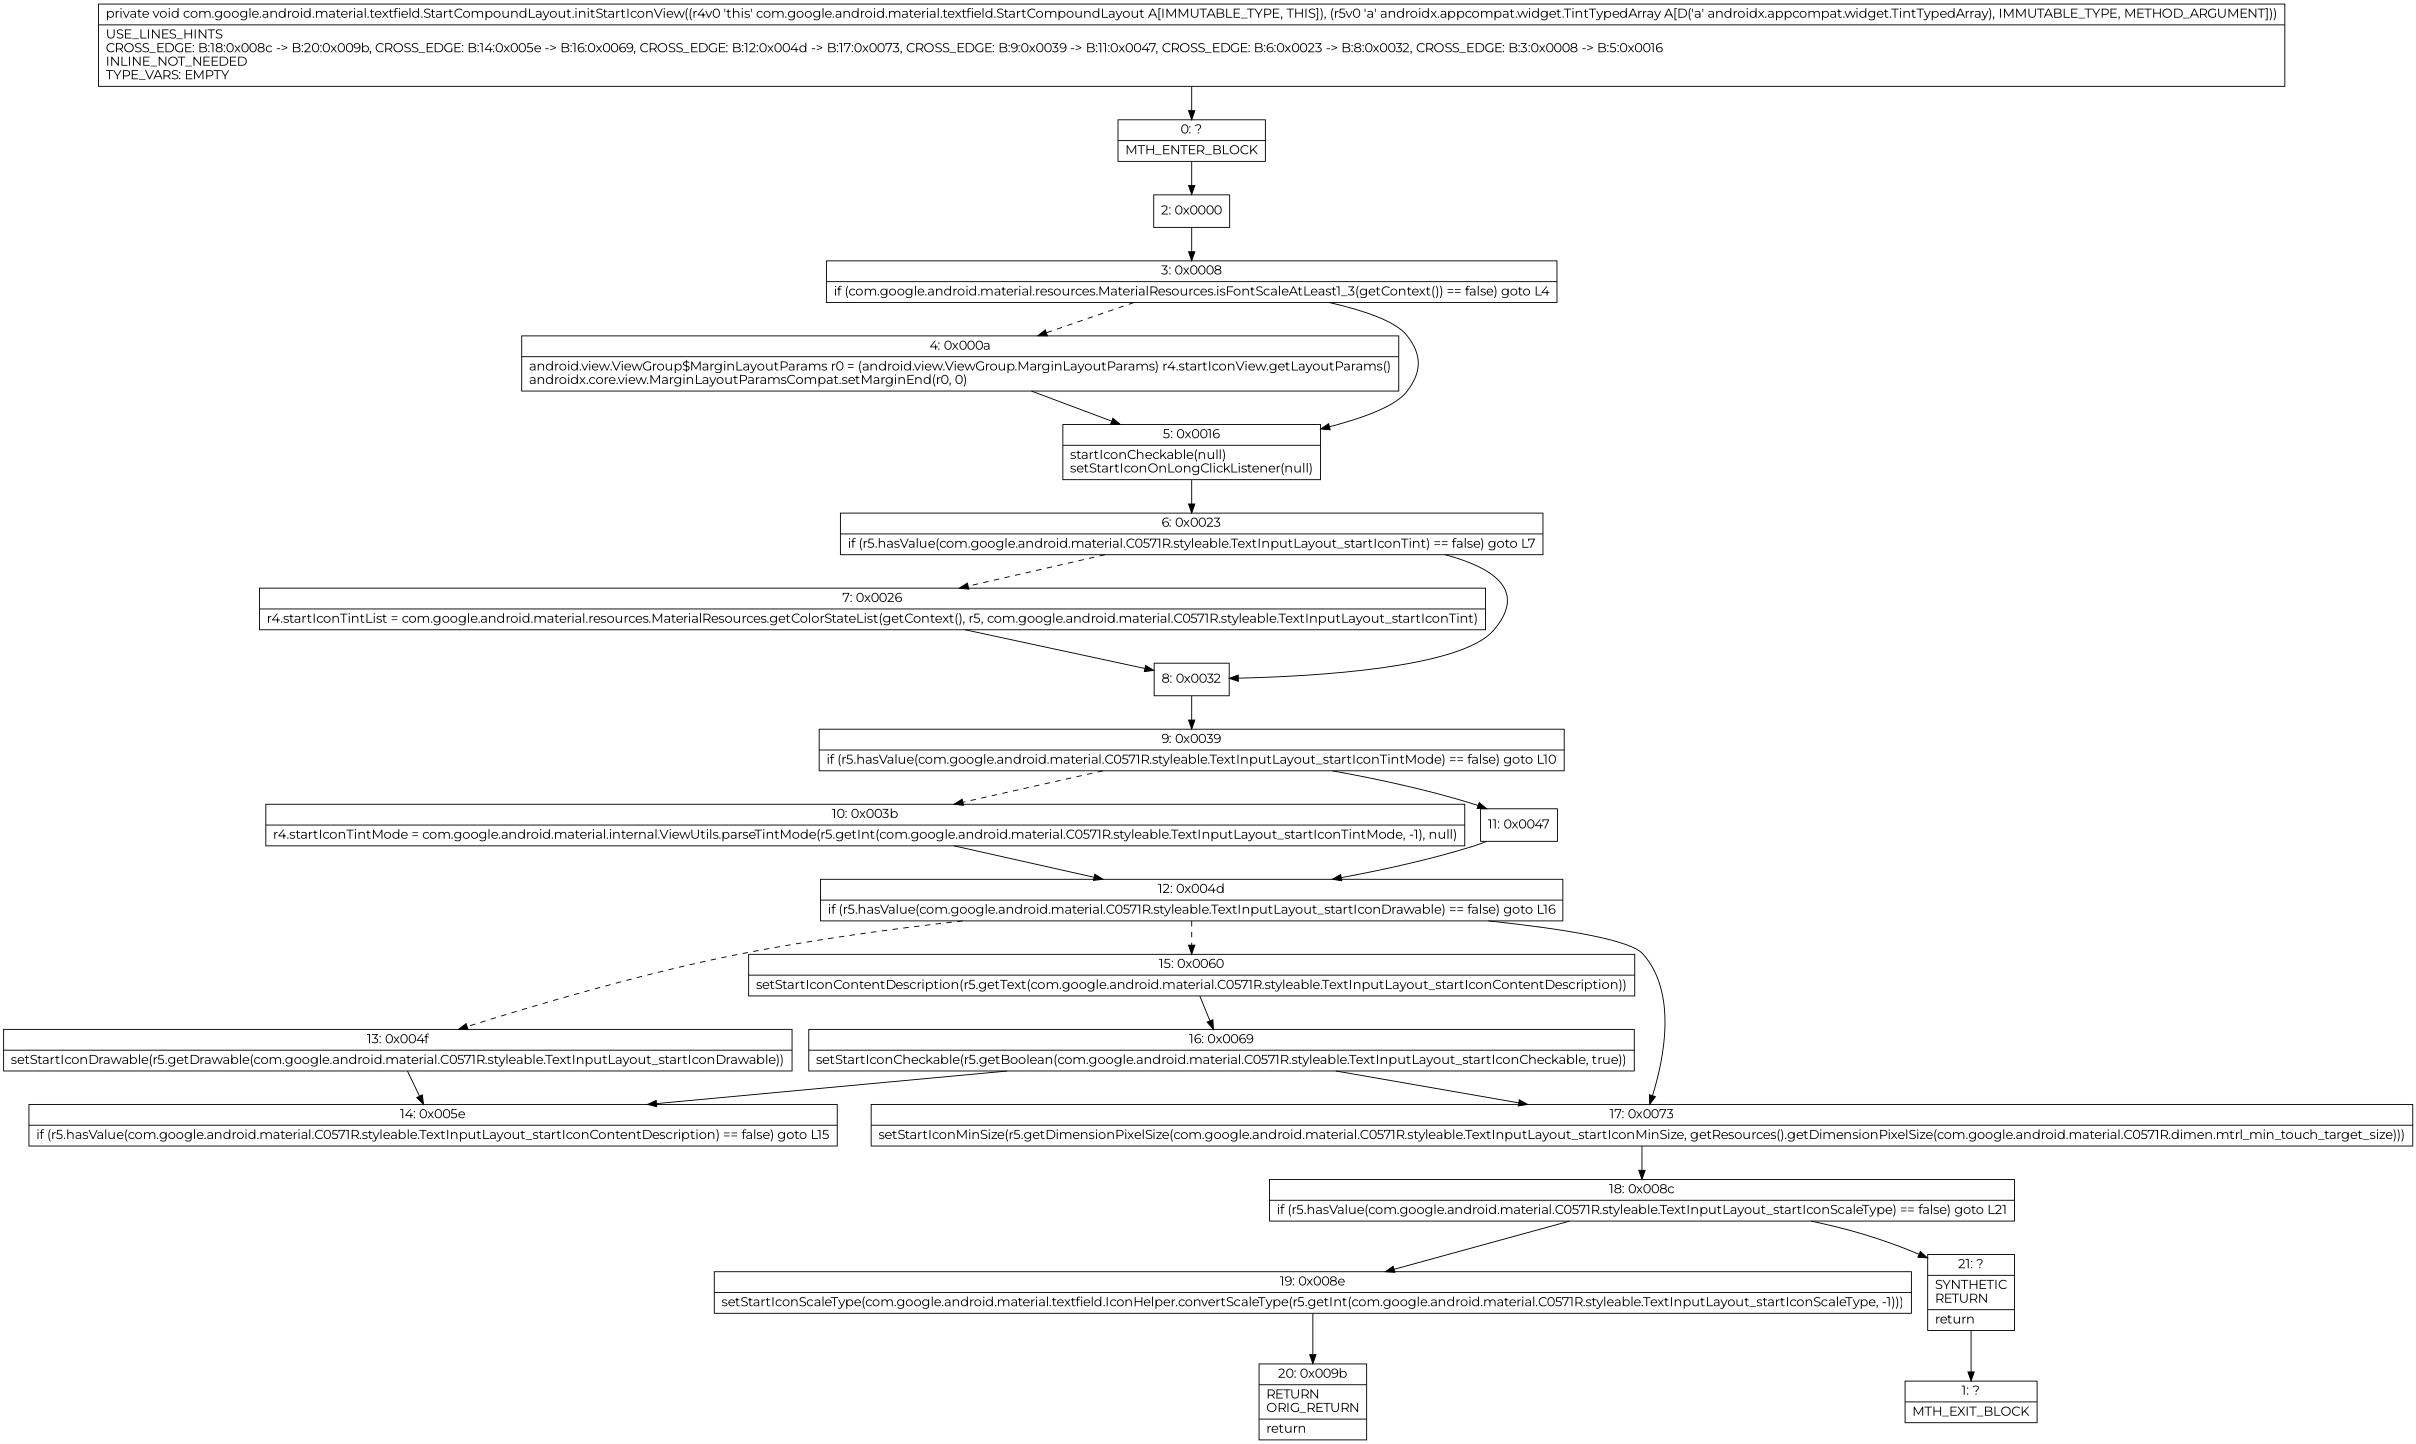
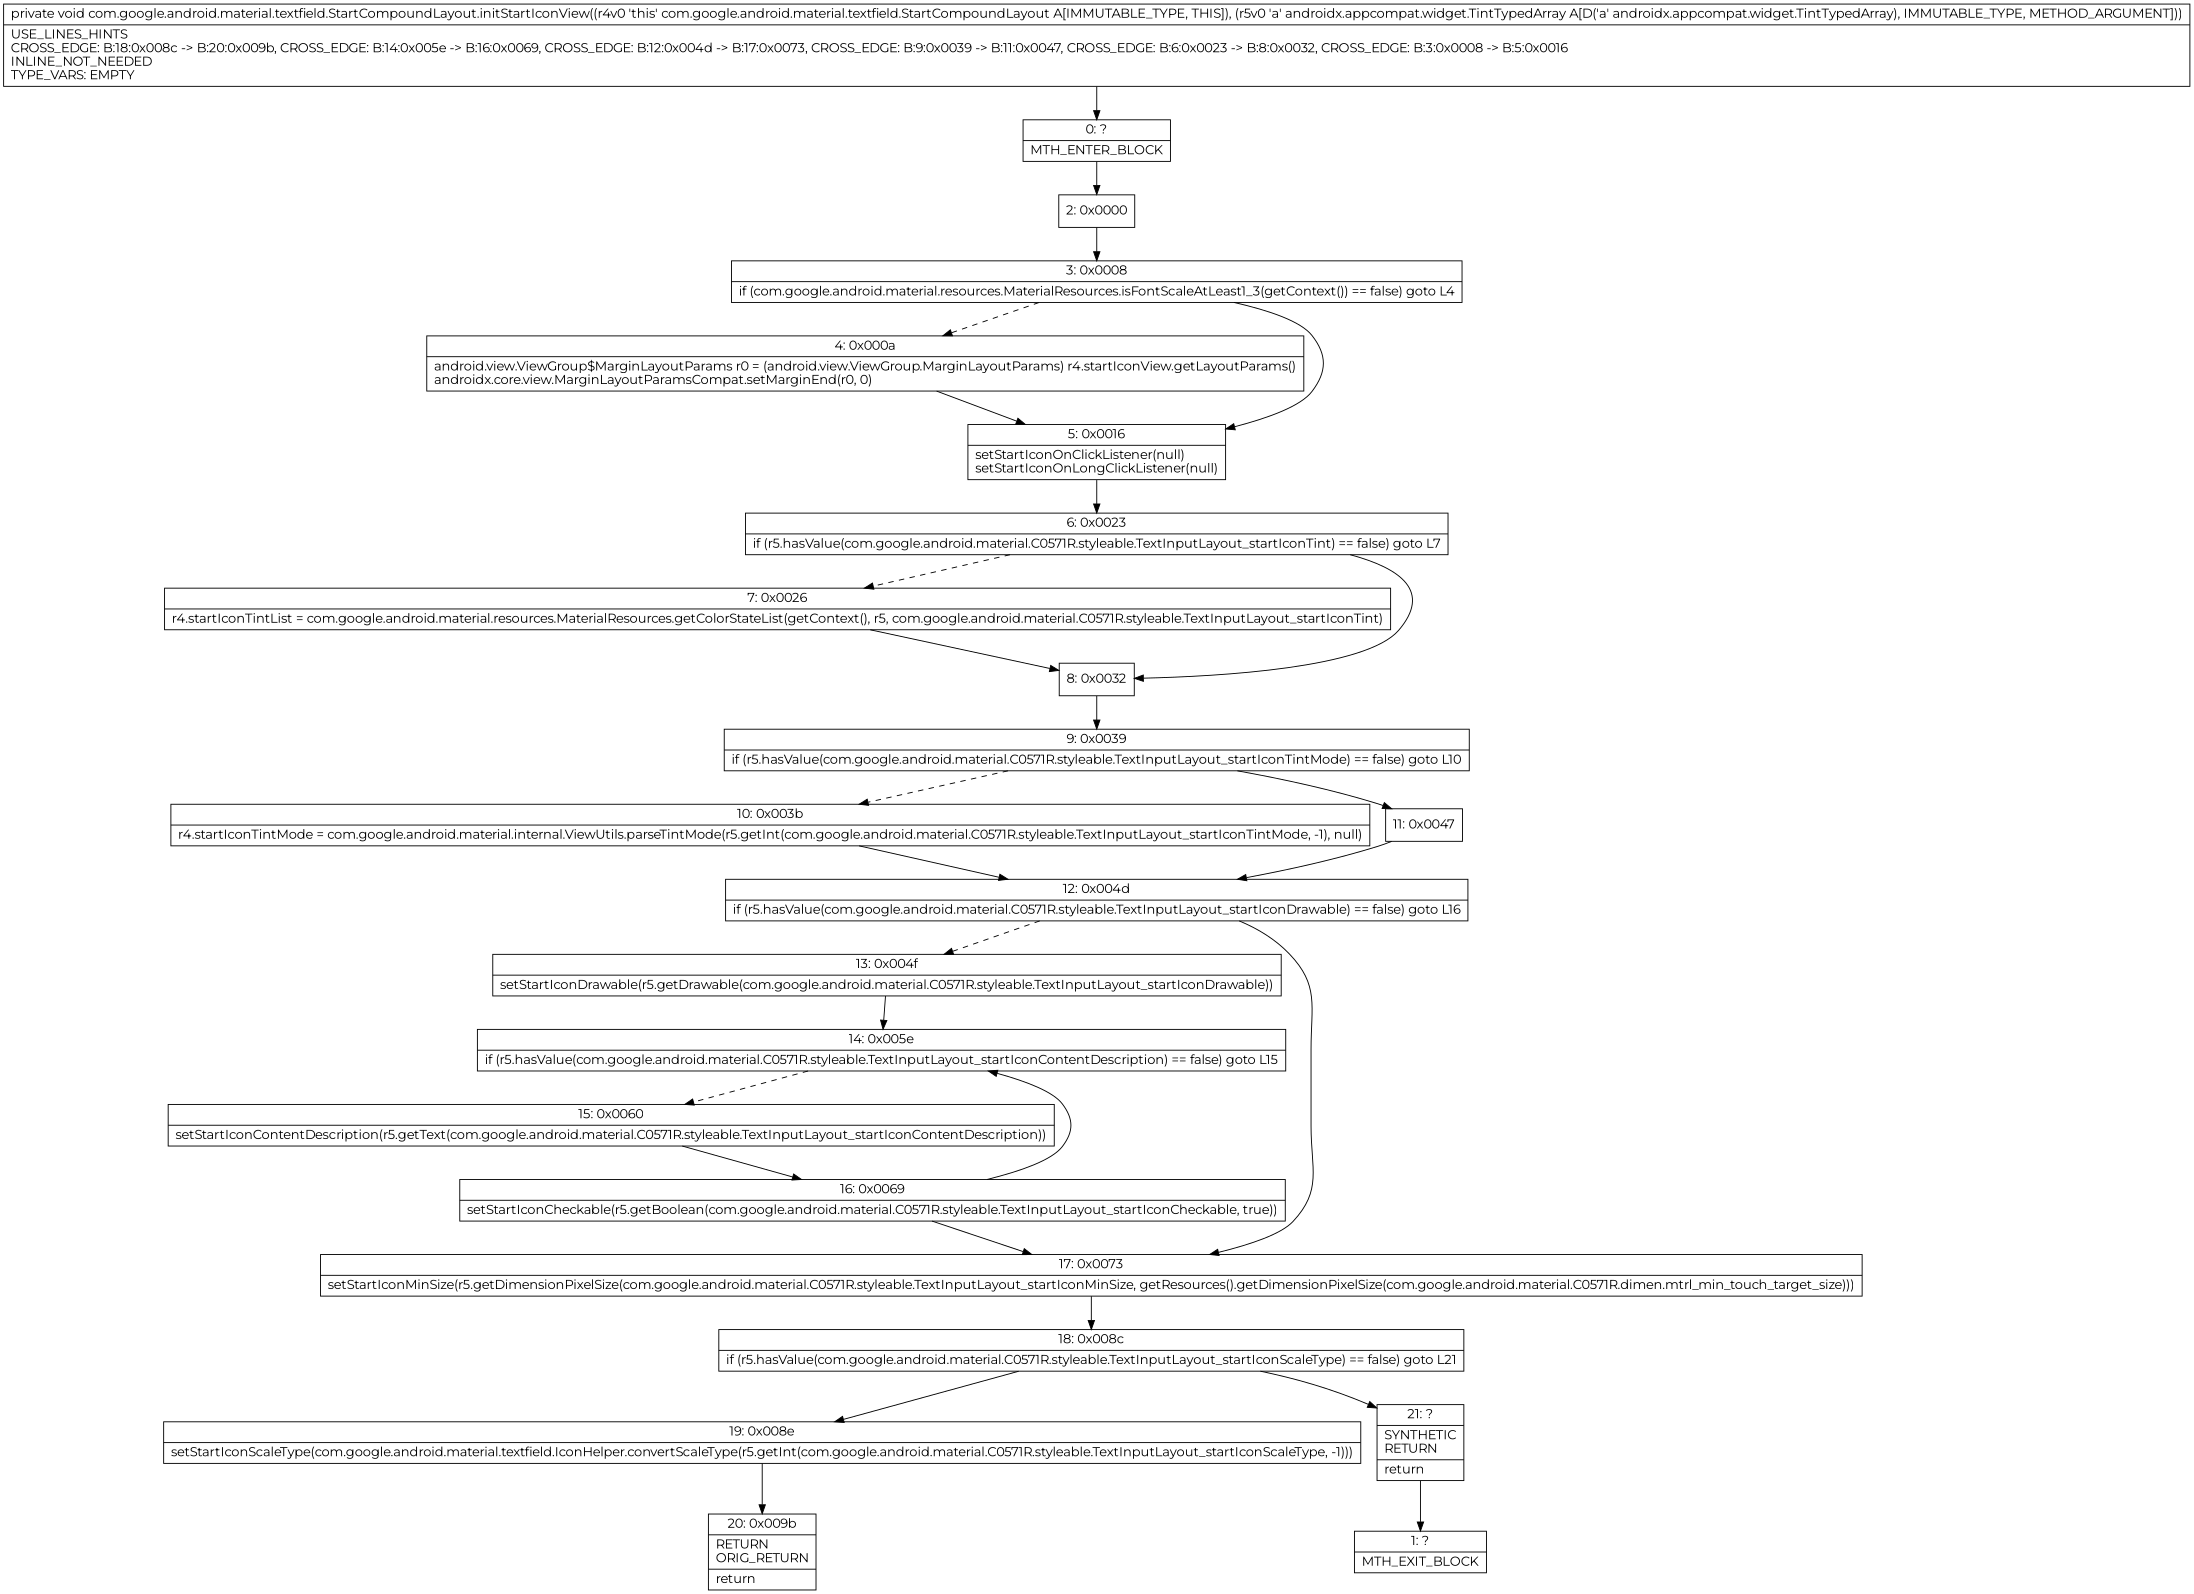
node "5: 0x0016": text "startIconCheckable(null)" -> "setStartIconOnClickListener(null)"
edge "12: 0x004d" -> "15: 0x0060": now "14: 0x005e" -> "15: 0x0060"
